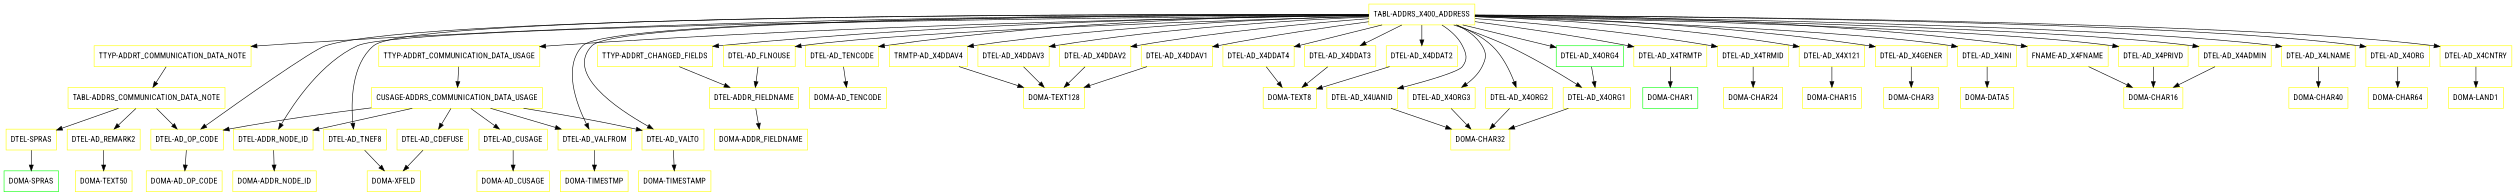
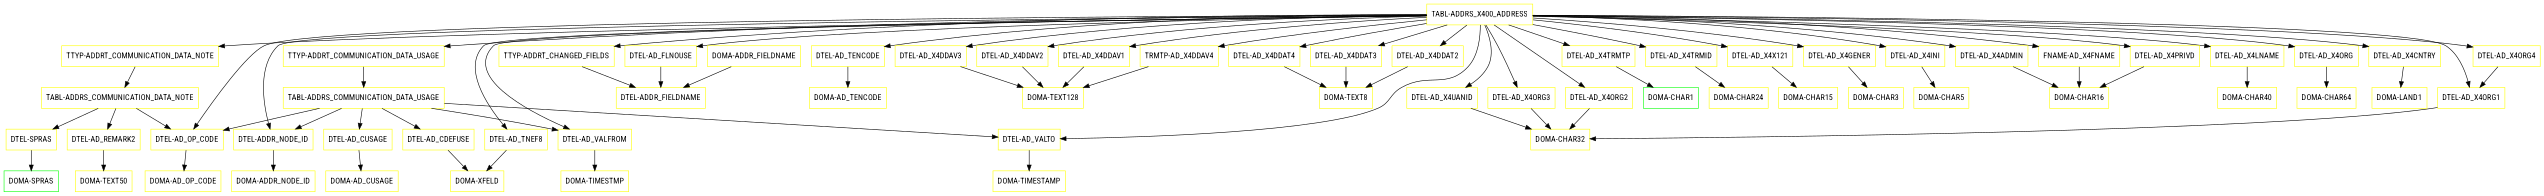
node "DTEL-AD_X4ORG4": color green -> yellow
node "CUSAGE-ADDRS_COMMUNICATION_DATA_USAGE": label "CUSAGE-ADDRS_COMMUNICATION_DATA_USAGE" -> "TABL-ADDRS_COMMUNICATION_DATA_USAGE"
node "DOMA-DATA5": label "DOMA-DATA5" -> "DOMA-CHAR5"
edge "DTEL-ADDR_FIELDNAME" -> "DOMA-ADDR_FIELDNAME": reversed
